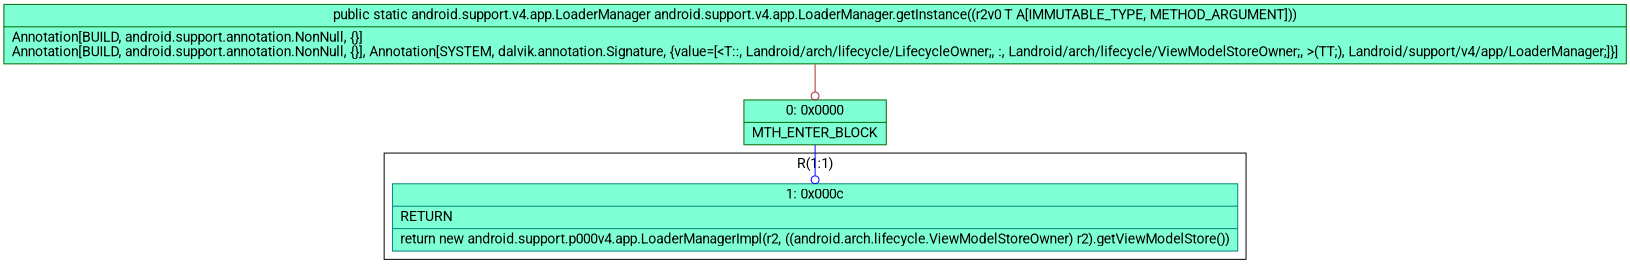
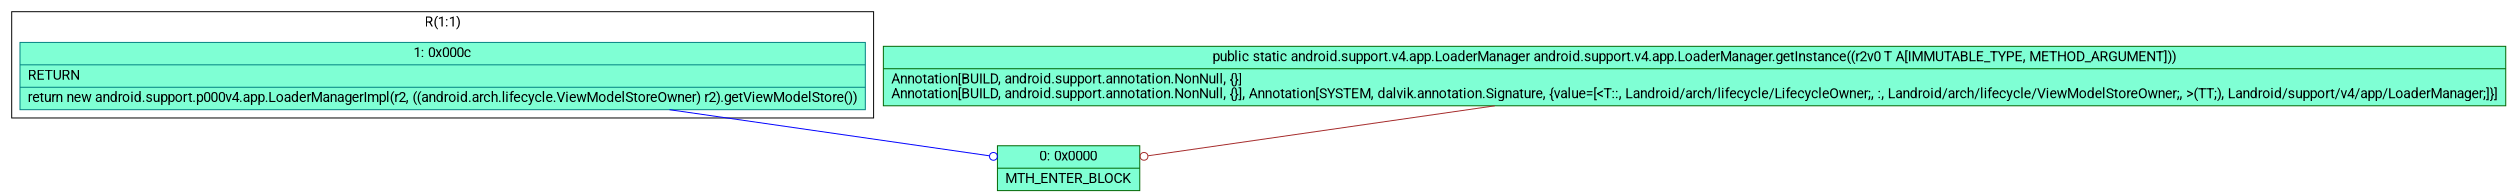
edge "0: 0x0000" -> "1: 0x000c": reversed
